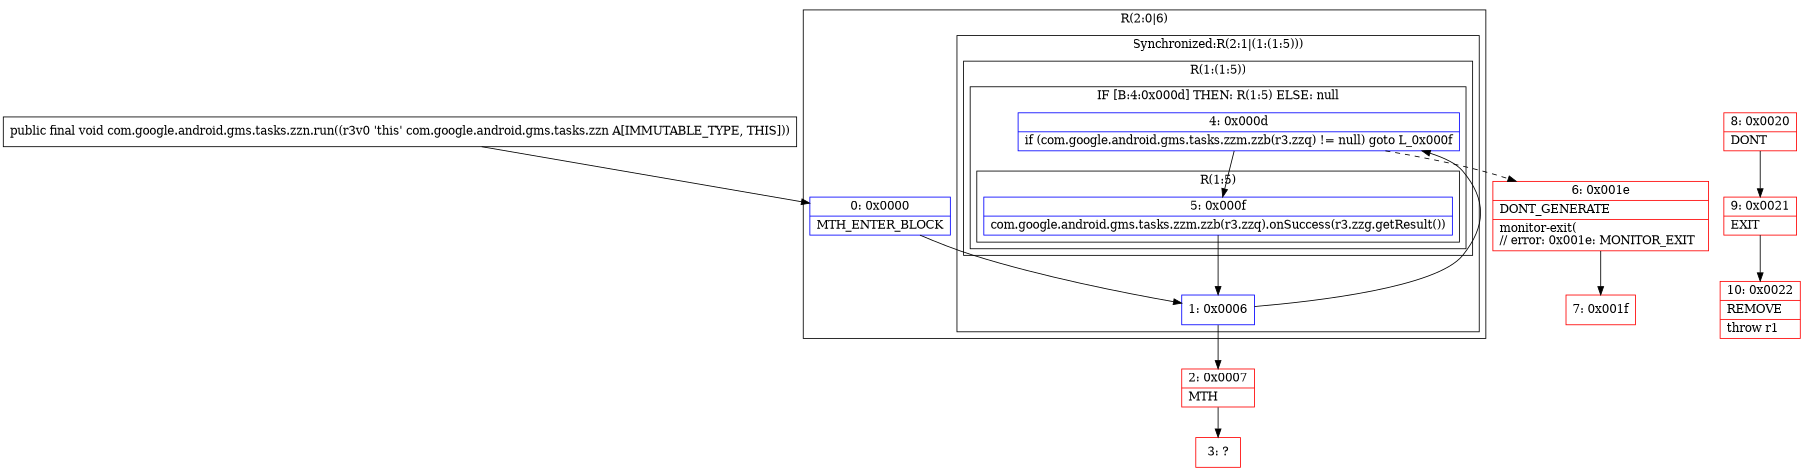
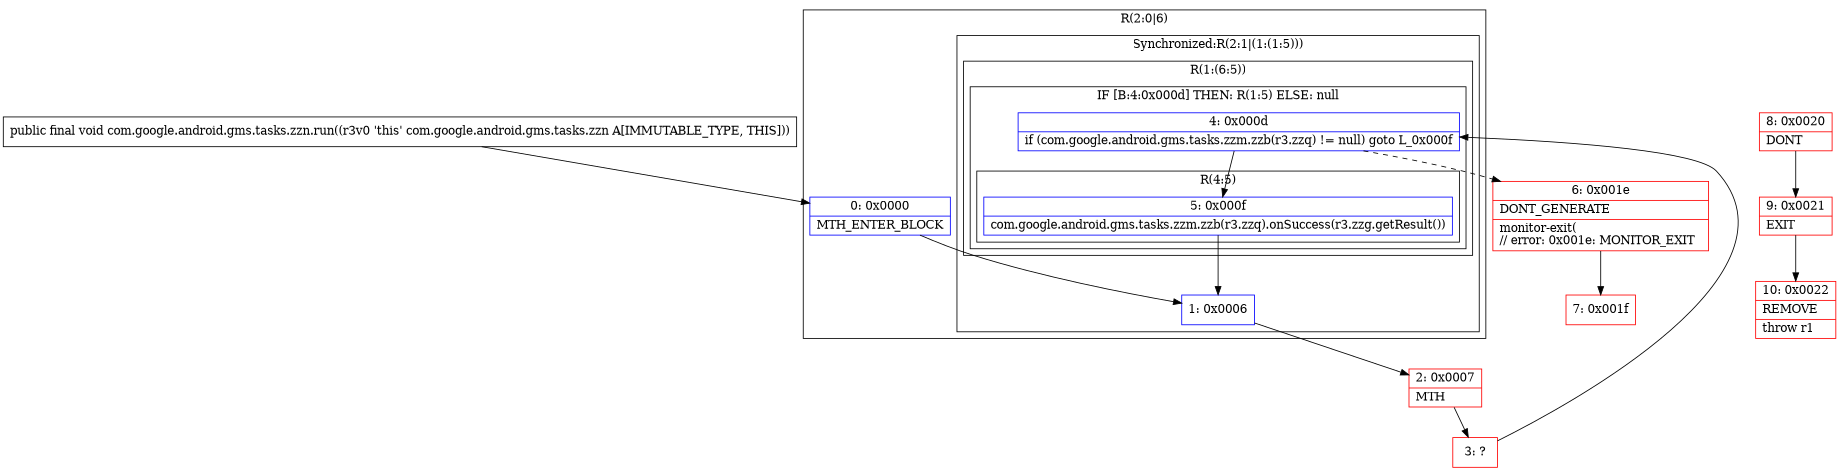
cluster "R(1:(1:5))": label "R(1:(1:5))" -> "R(1:(6:5))"
cluster "R(1:5)": label "R(1:5)" -> "R(4:5)"
edge "1: 0x0006" -> "4: 0x000d": now "3: ?" -> "4: 0x000d"
